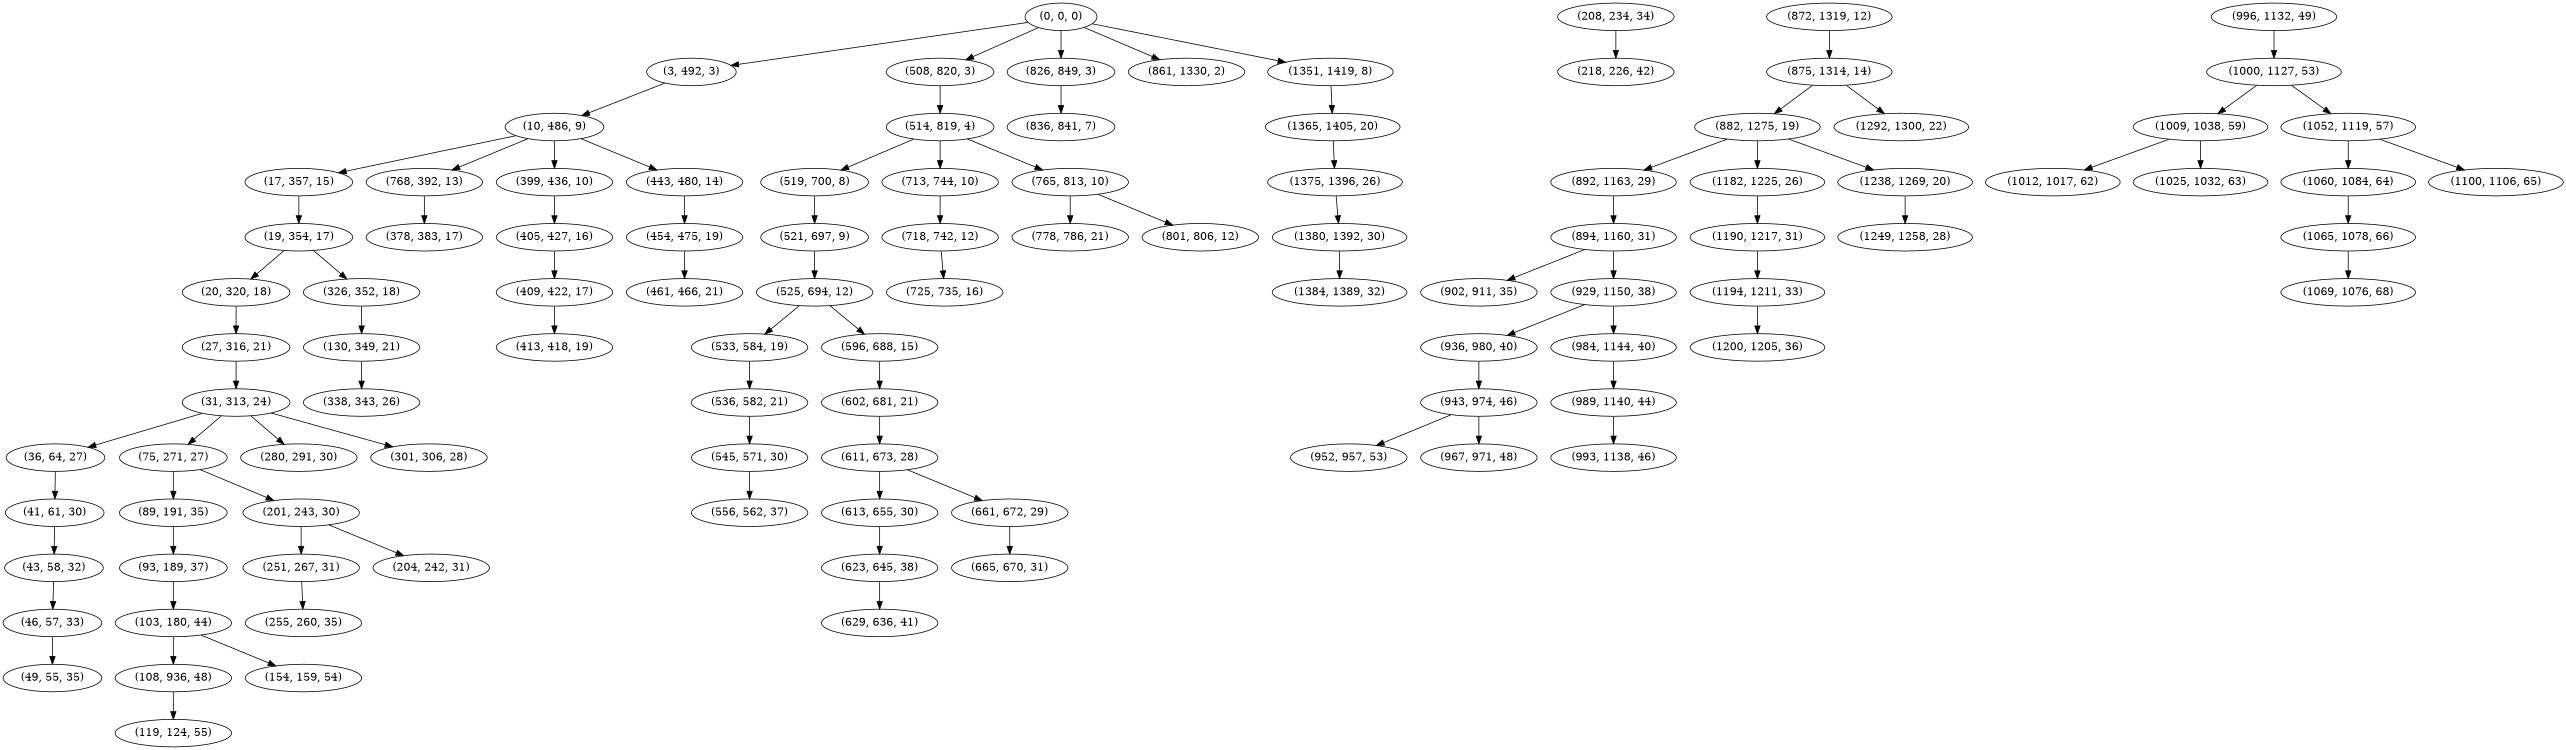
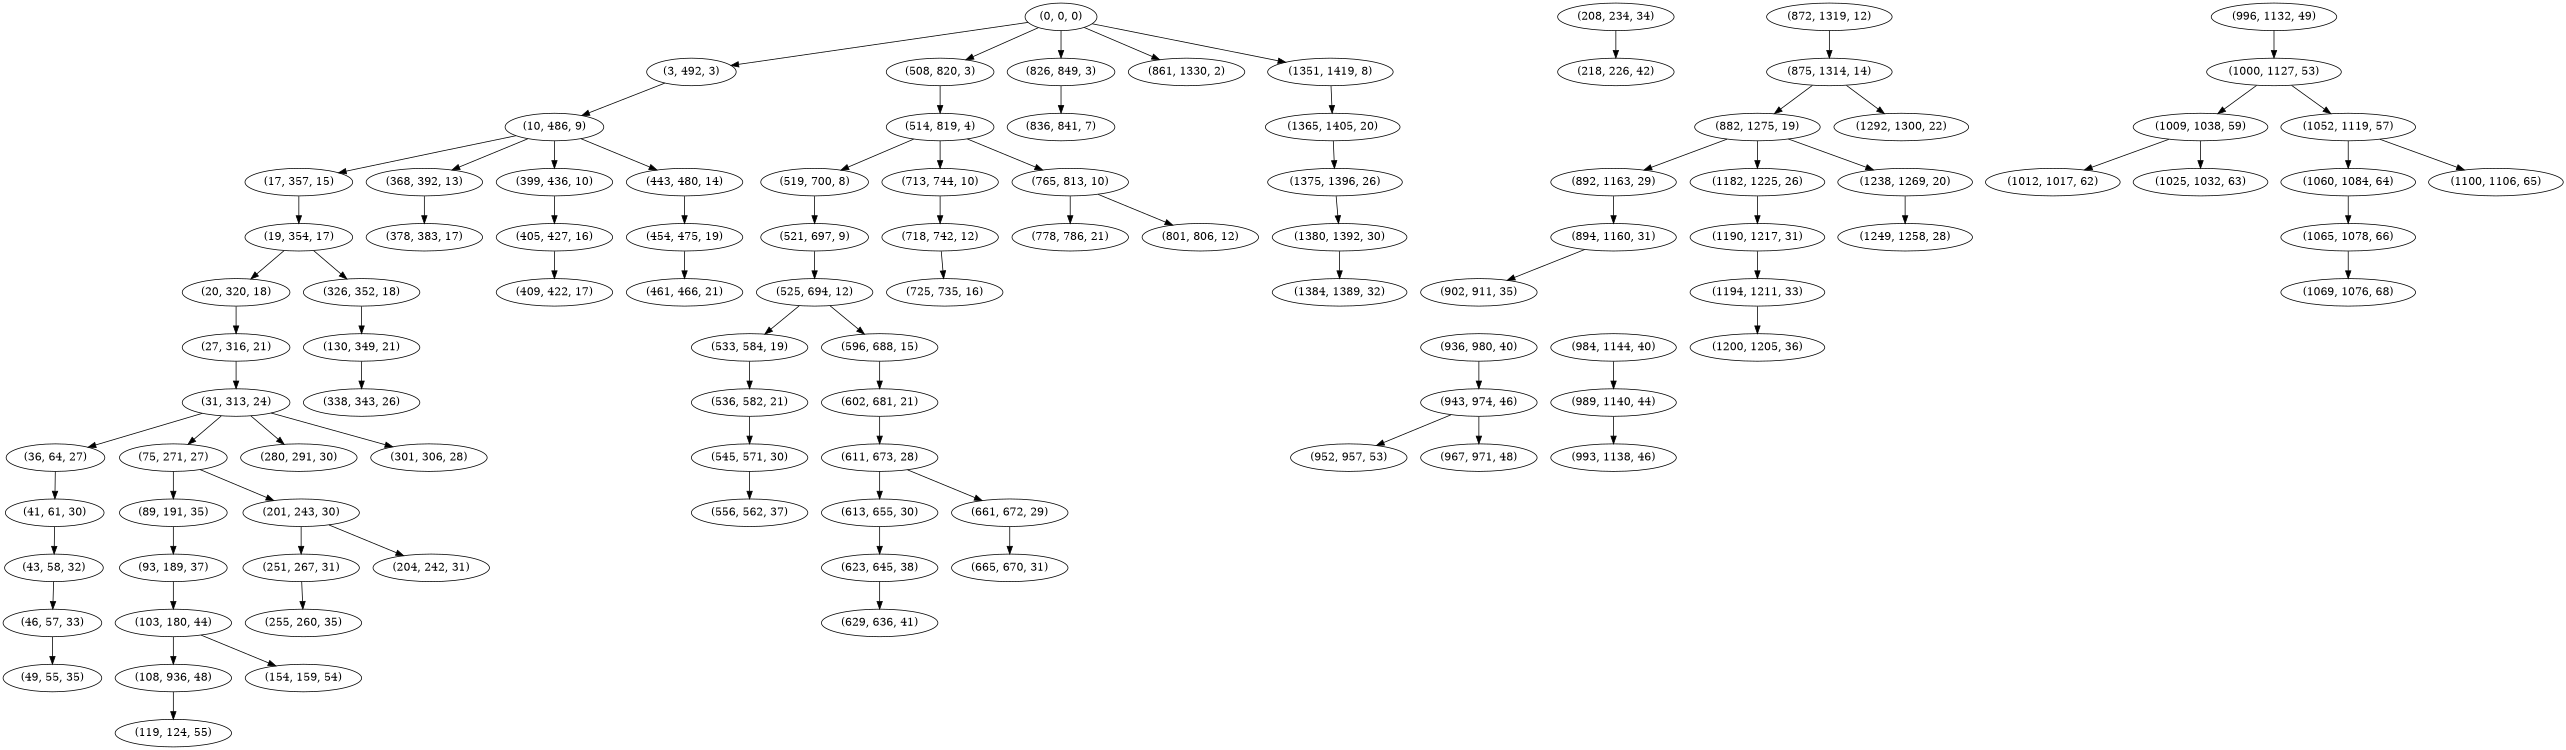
node "(768, 392, 13)": label "(768, 392, 13)" -> "(368, 392, 13)"
node "(929, 1150, 38)": removed
node "(413, 418, 19)": removed
